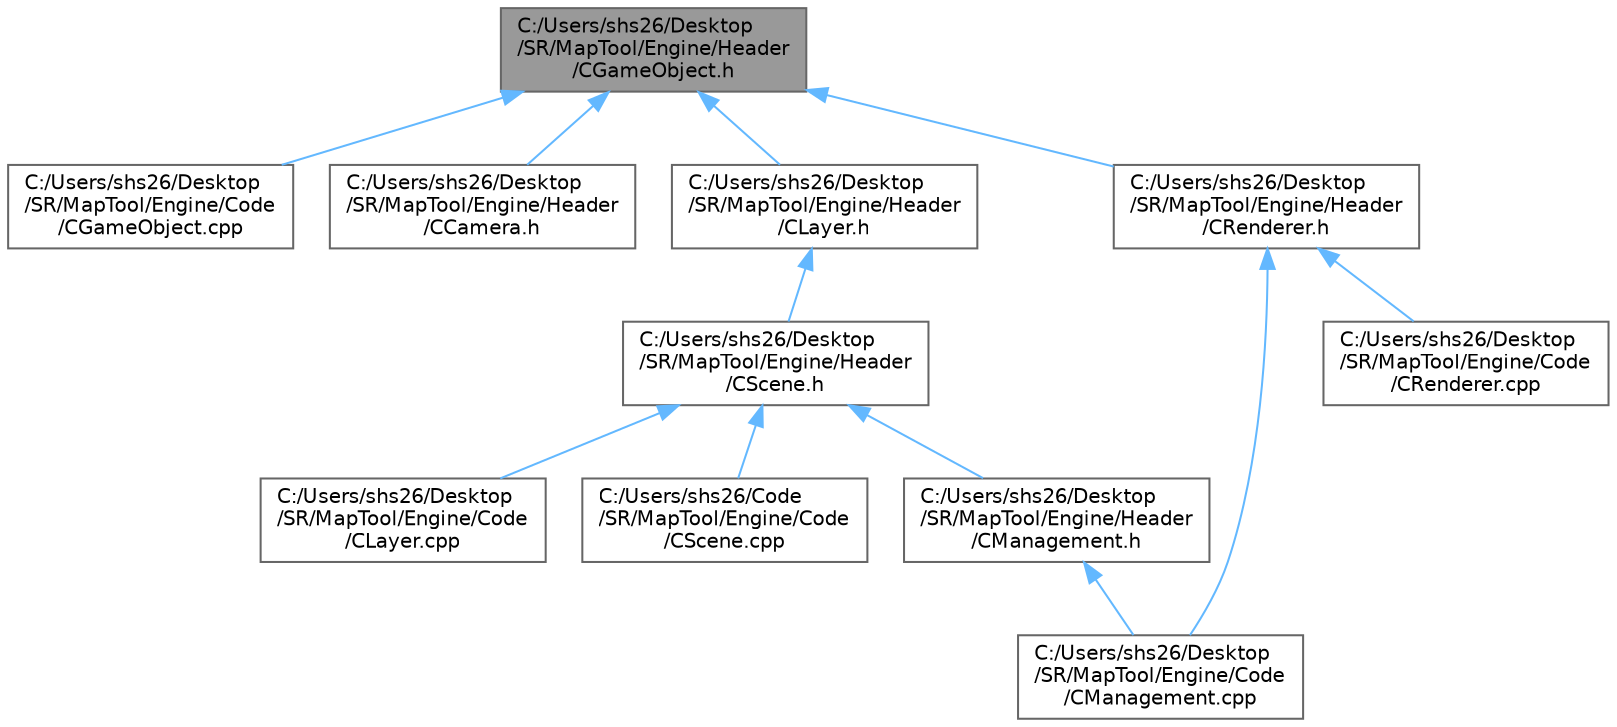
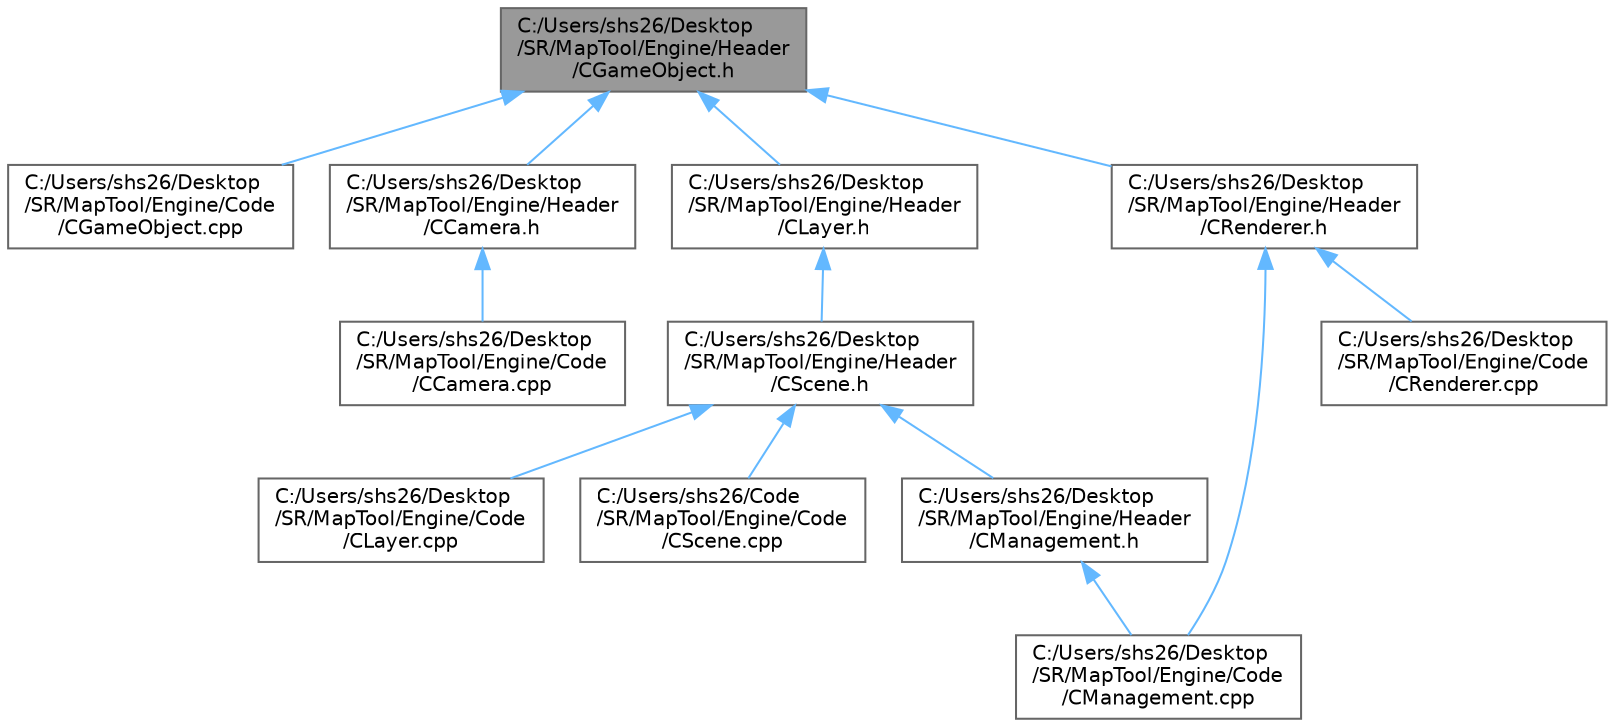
node "C:/Users/shs26/Desktop /SR/MapTool/Engine/Code /CCamera.cpp": added
